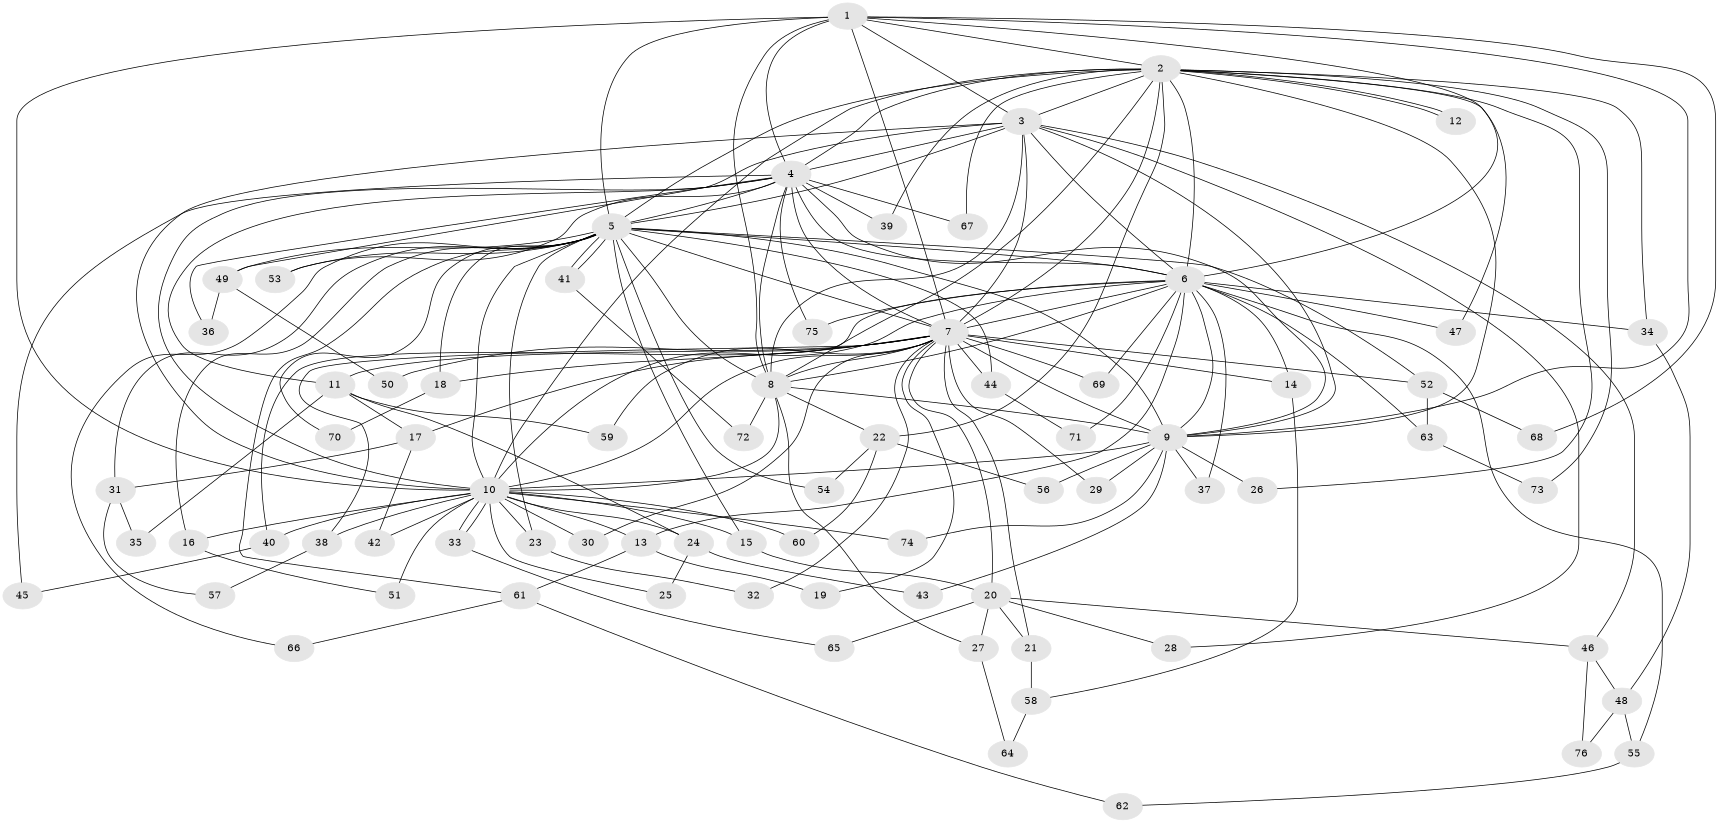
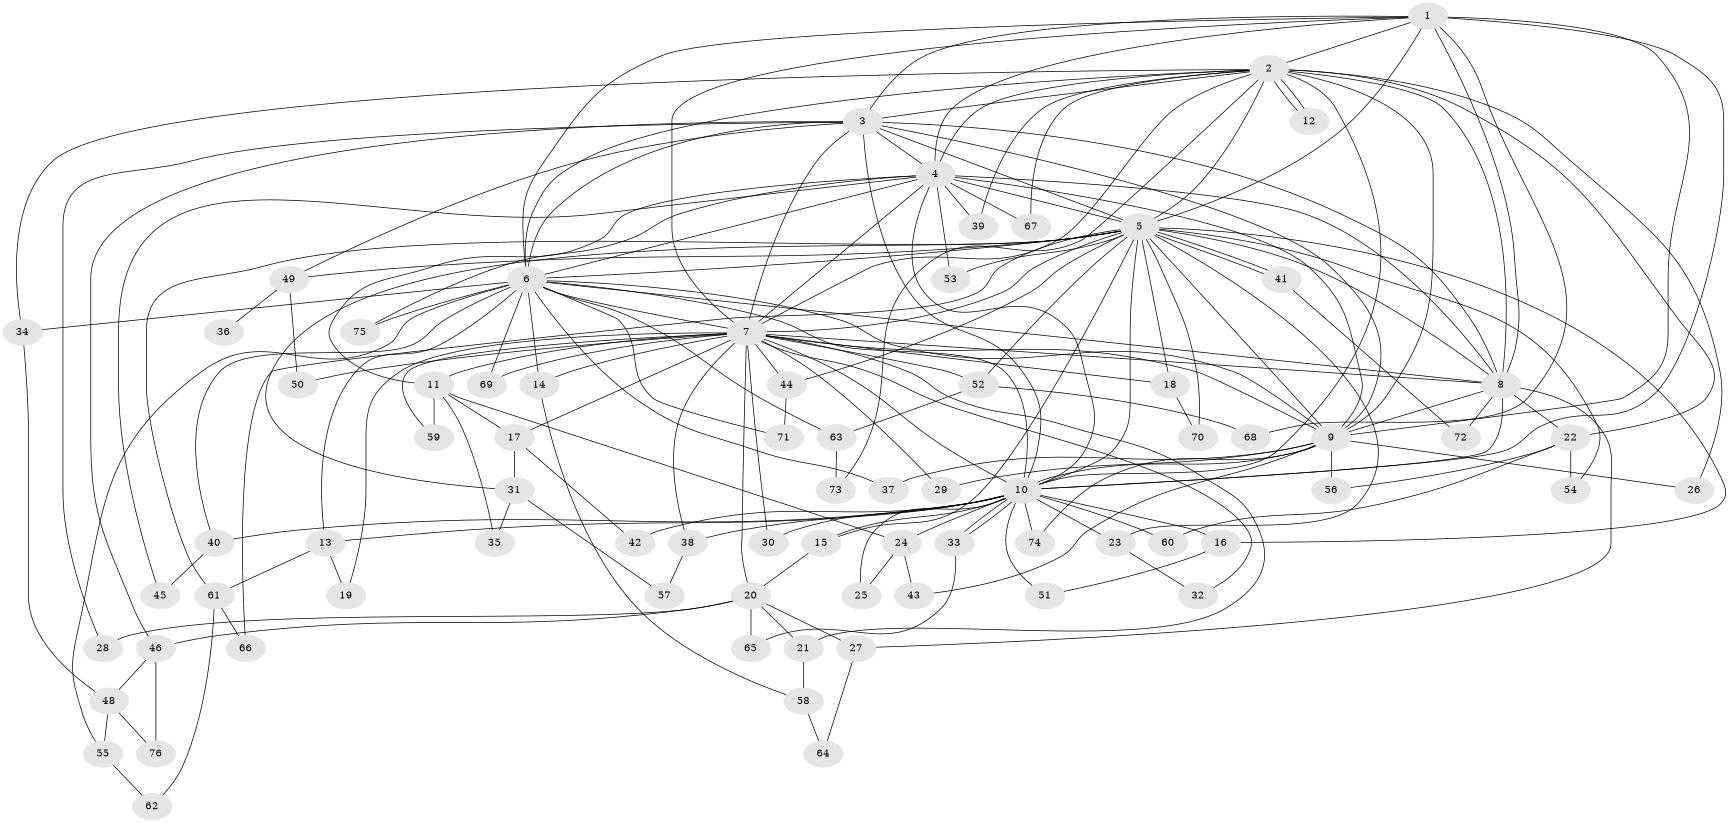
edge "4" -- "36": removed
node "47": removed
